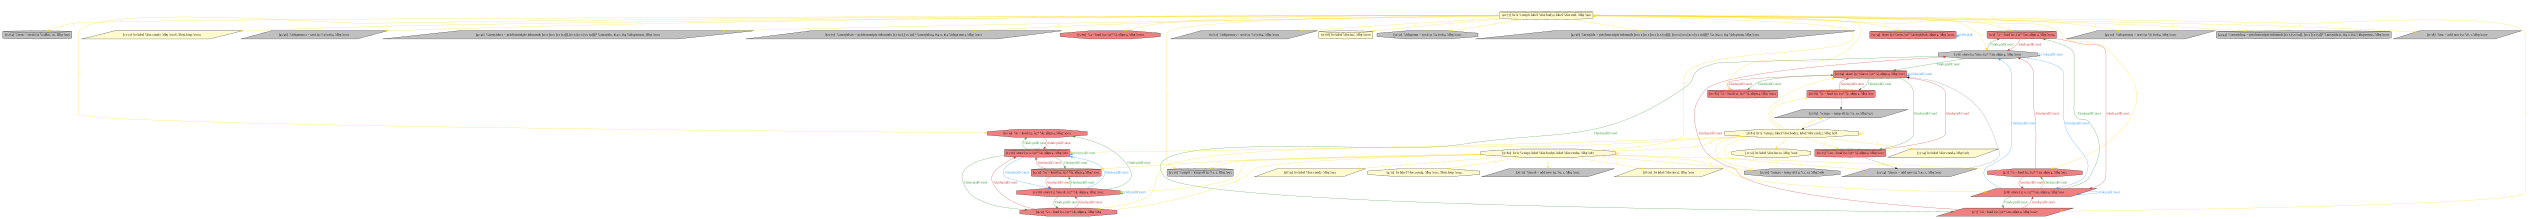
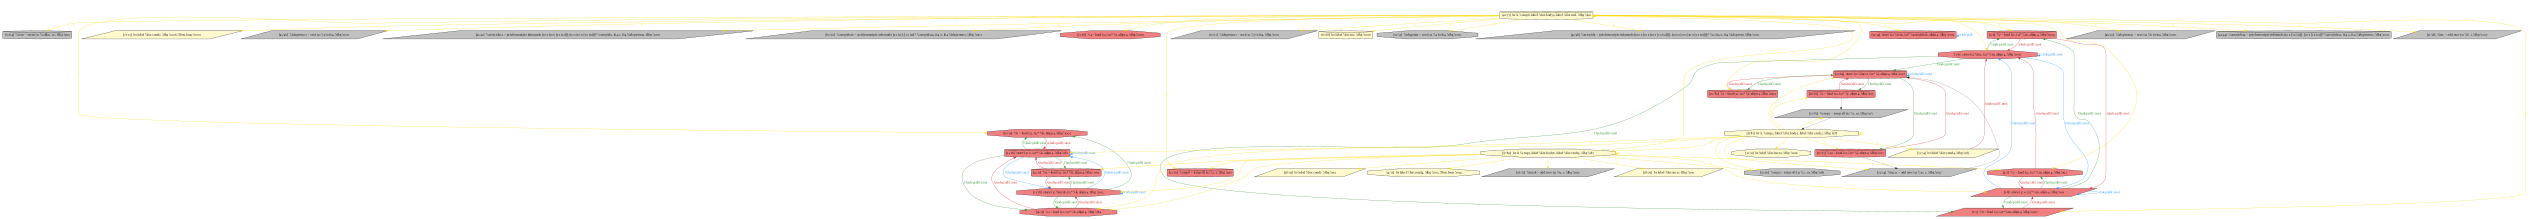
node "[3/6]  store i32 %inc, i32* %m, align 4, !dbg !1007": fillcolor grey -> lightcoral
edge "[2/7]  %8 = load i32, i32* %m, align 4, !dbg !1007" -> "[3/6]  store i32 %inc, i32* %m, align 4, !dbg !1007": now "[33/34]  br label %for.cond4, !dbg !983" -> "[3/6]  store i32 %inc, i32* %m, align 4, !dbg !1007"
node "[55/56]  %cmp8 = icmp slt i32 %3, 5, !dbg !995": fillcolor grey -> lightcoral
